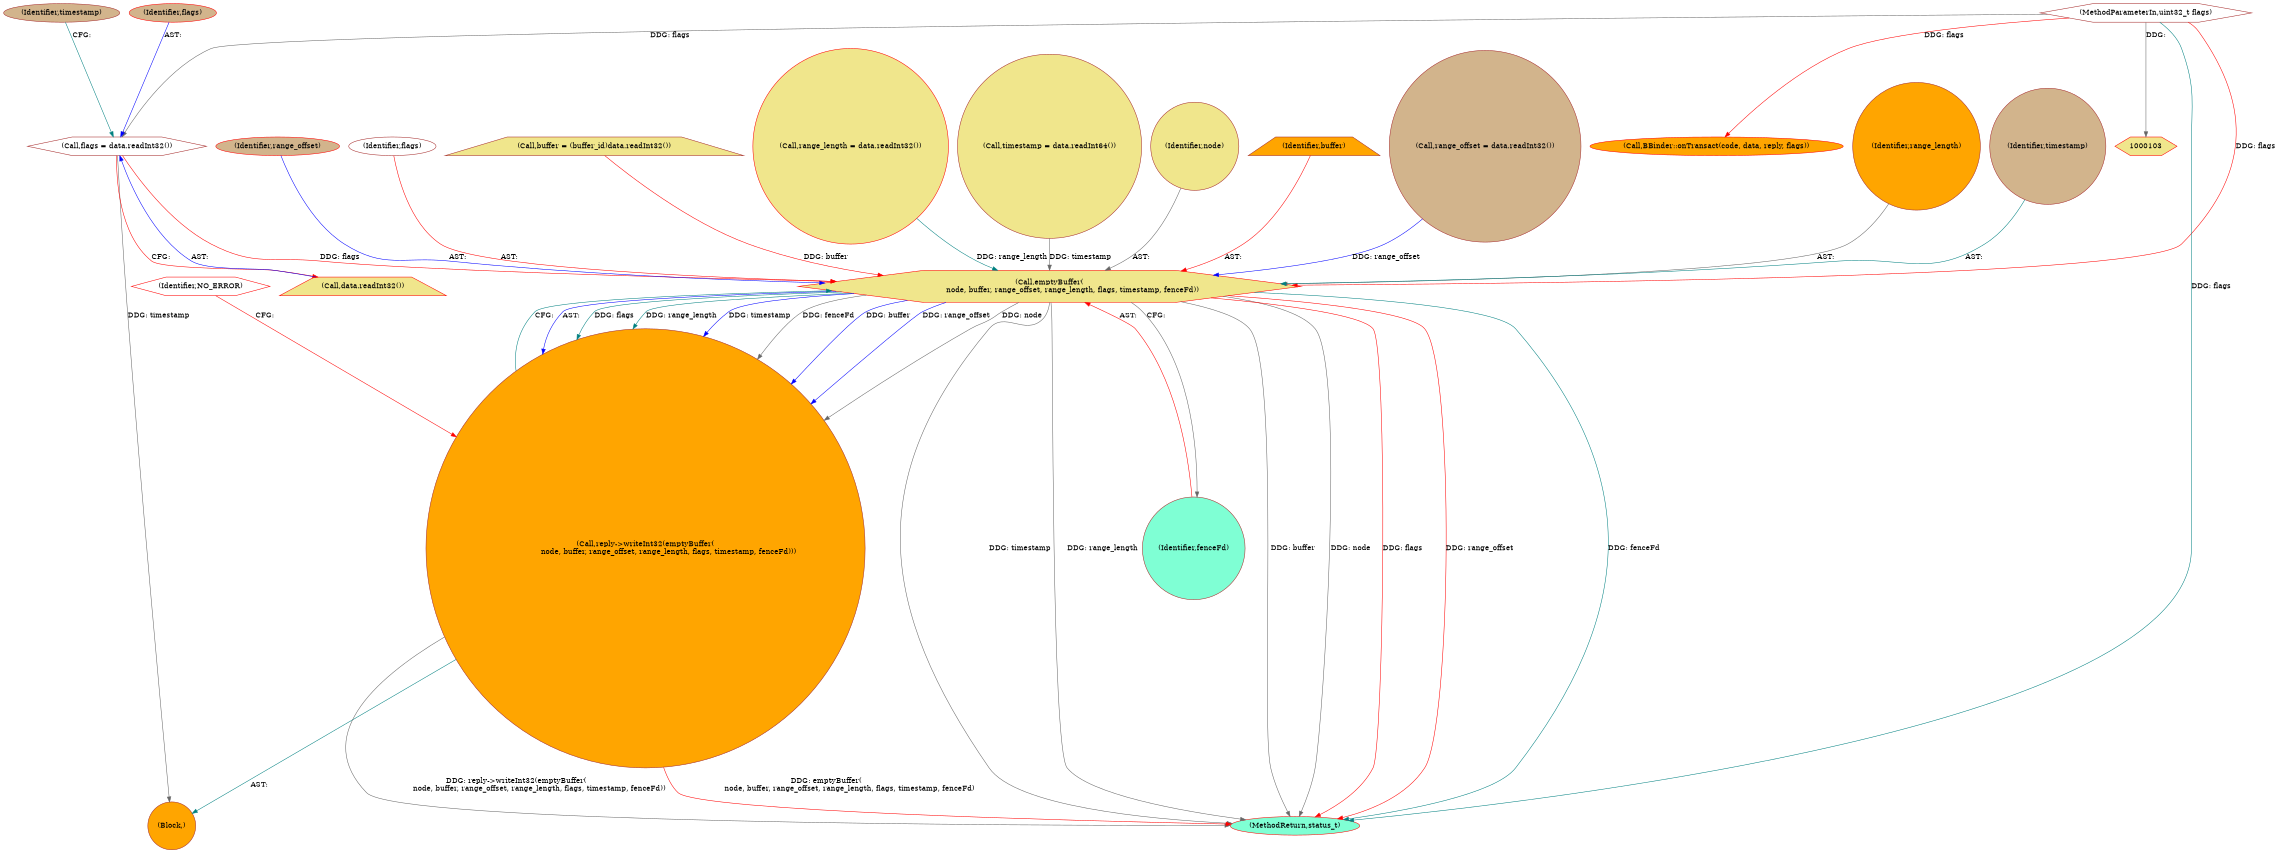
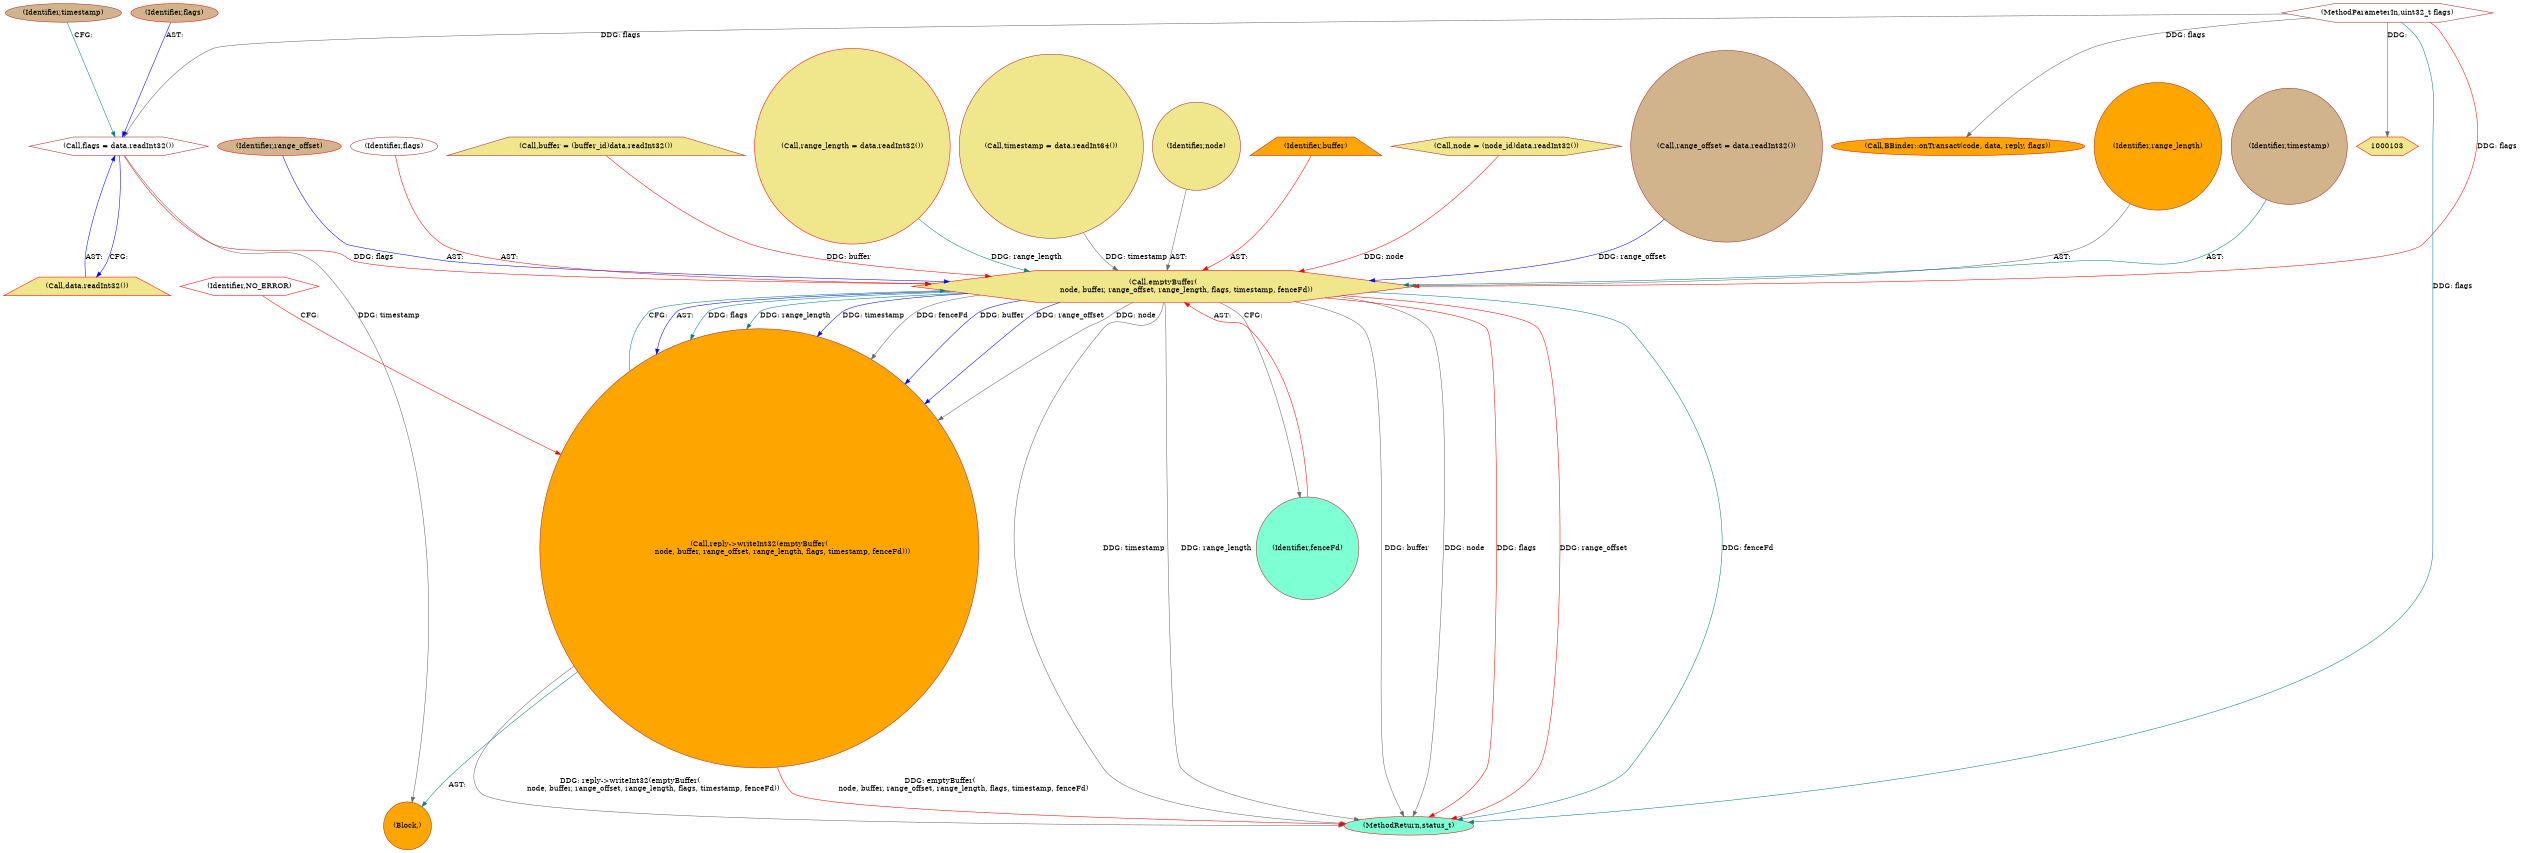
edge "(MethodParameterIn,uint32_t flags)" -> "(Call,BBinder::onTransact(code, data, reply, flags))": color red -> gray40
node "(Call,node = (node_id)data.readInt32())": added
edge "(Call,flags = data.readInt32())" -> "(Call,data.readInt32())": color red -> blue
